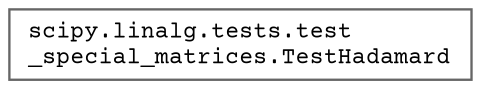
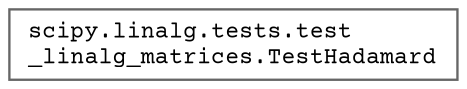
node "scipy.linalg.tests.test _special_matrices.TestHadamard": label "scipy.linalg.tests.test _special_matrices.TestHadamard" -> "scipy.linalg.tests.test _linalg_matrices.TestHadamard"
